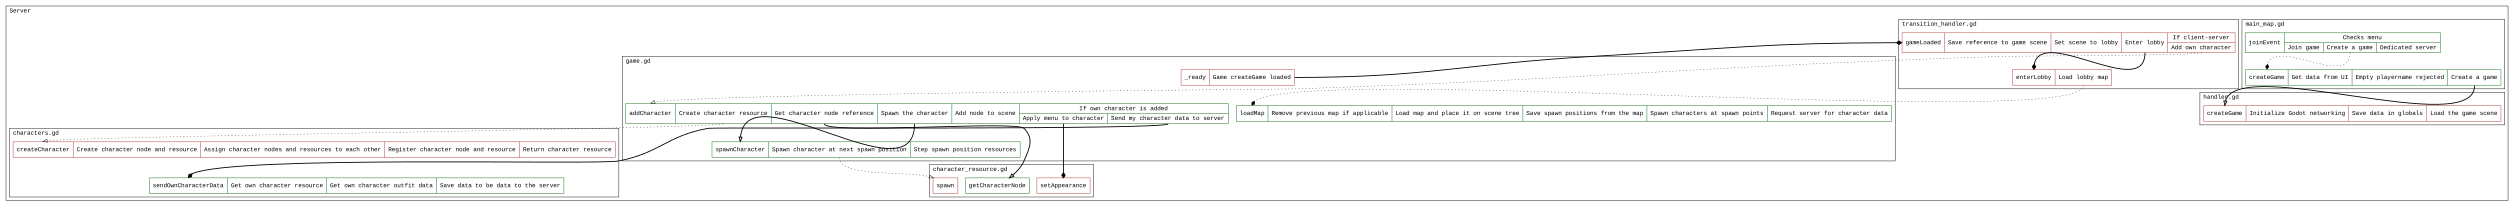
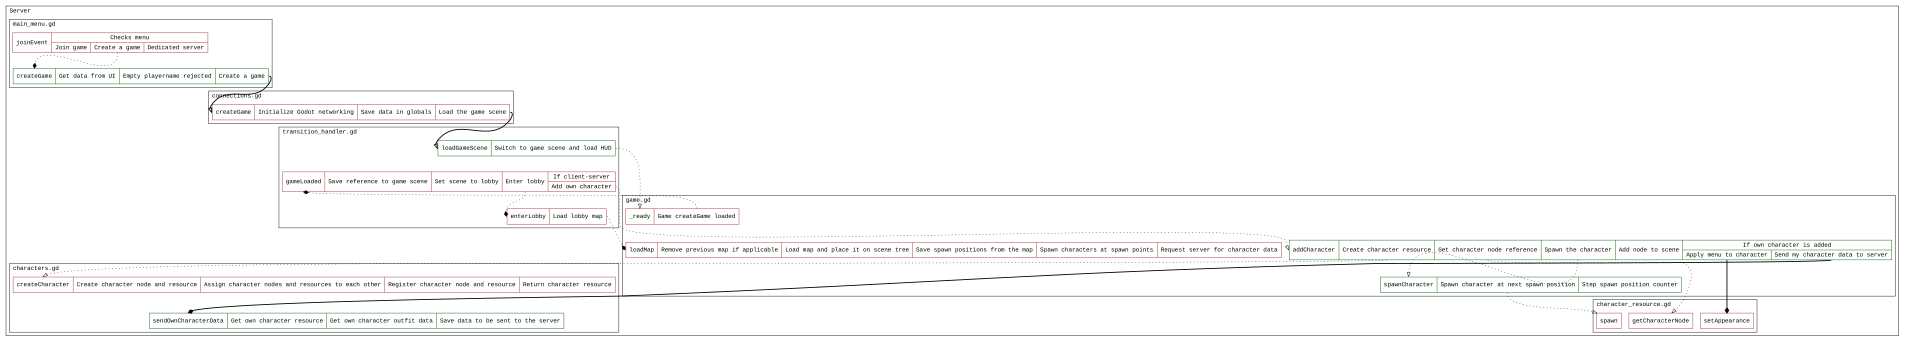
cluster "main_map.gd": label "main_map.gd" -> "main_menu.gd"
node "joinEvent": color darkgreen -> brown
edge "_ready" -> "gameLoaded": style bold -> dotted
edge "gameLoaded" -> "enterLobby": style bold -> dotted
cluster "handler.gd": label "handler.gd" -> "connections.gd"
node "loadMap": color darkgreen -> brown
edge "addCharacter" -> "getCharacterNode": style bold -> dotted
edge "addCharacter" -> "spawnCharacter": style bold -> dotted
node "loadGameScene": added
node "spawnCharacter": text "Step spawn position resources" -> "Step spawn position counter"
node "sendOwnCharacterData": text "Save data to be data to the server" -> "Save data to be sent to the server"
node "getCharacterNode": color darkgreen -> brown
